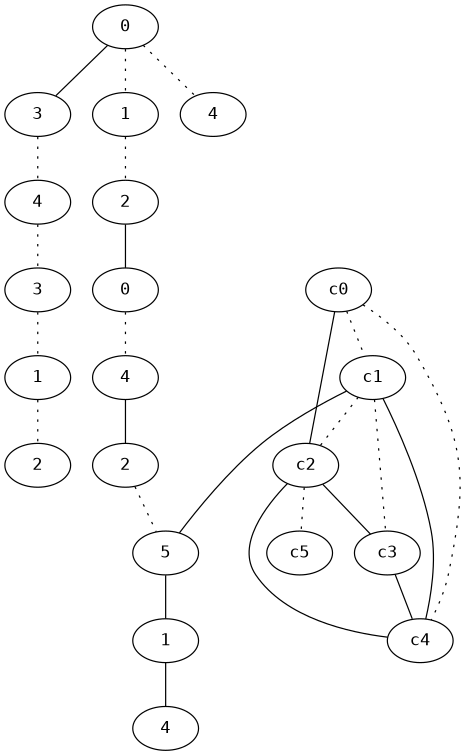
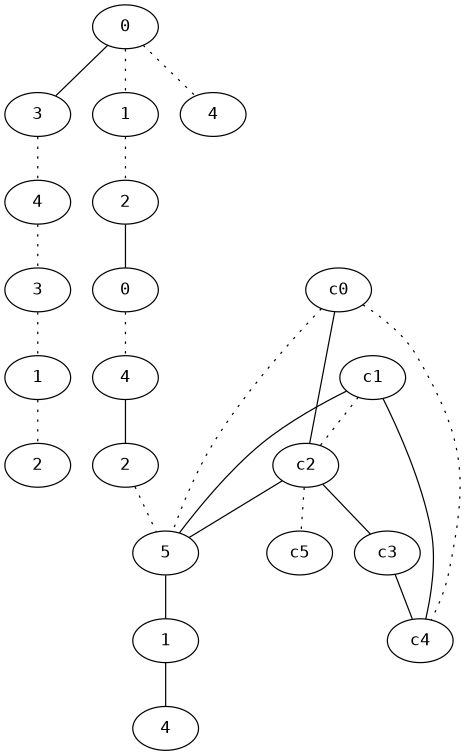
edge "c0" -- "c1": now "c0" -- "5"
edge "c1" -- "c3": removed
edge "c2" -- "c4": now "c2" -- "5"
